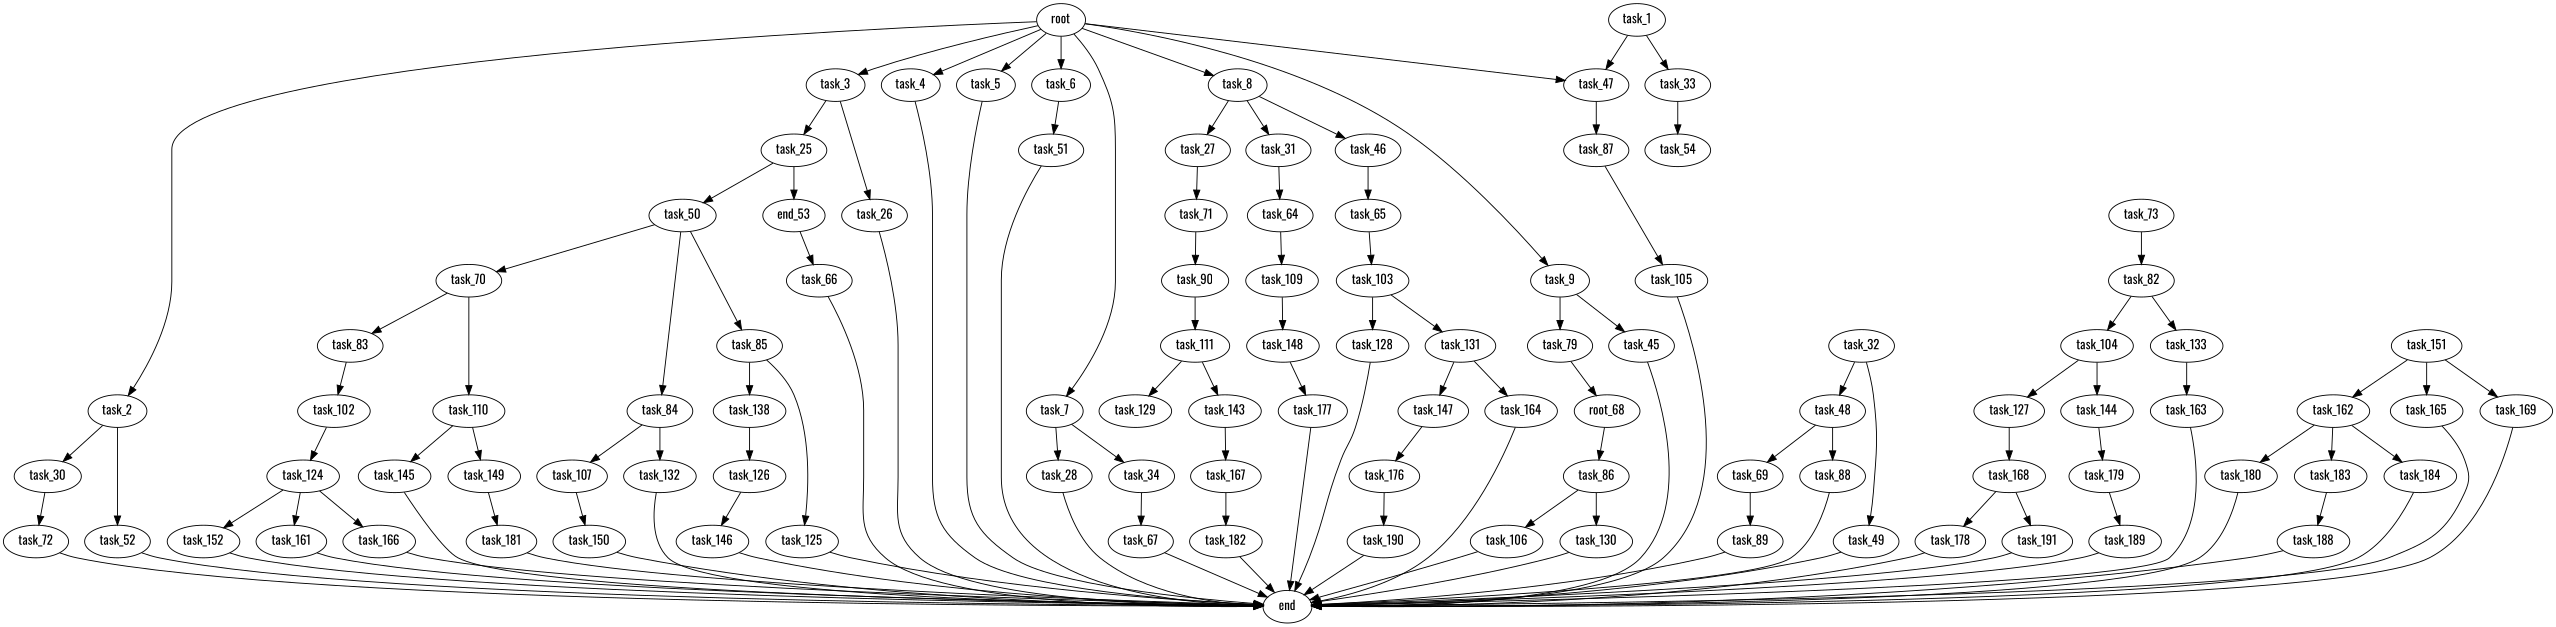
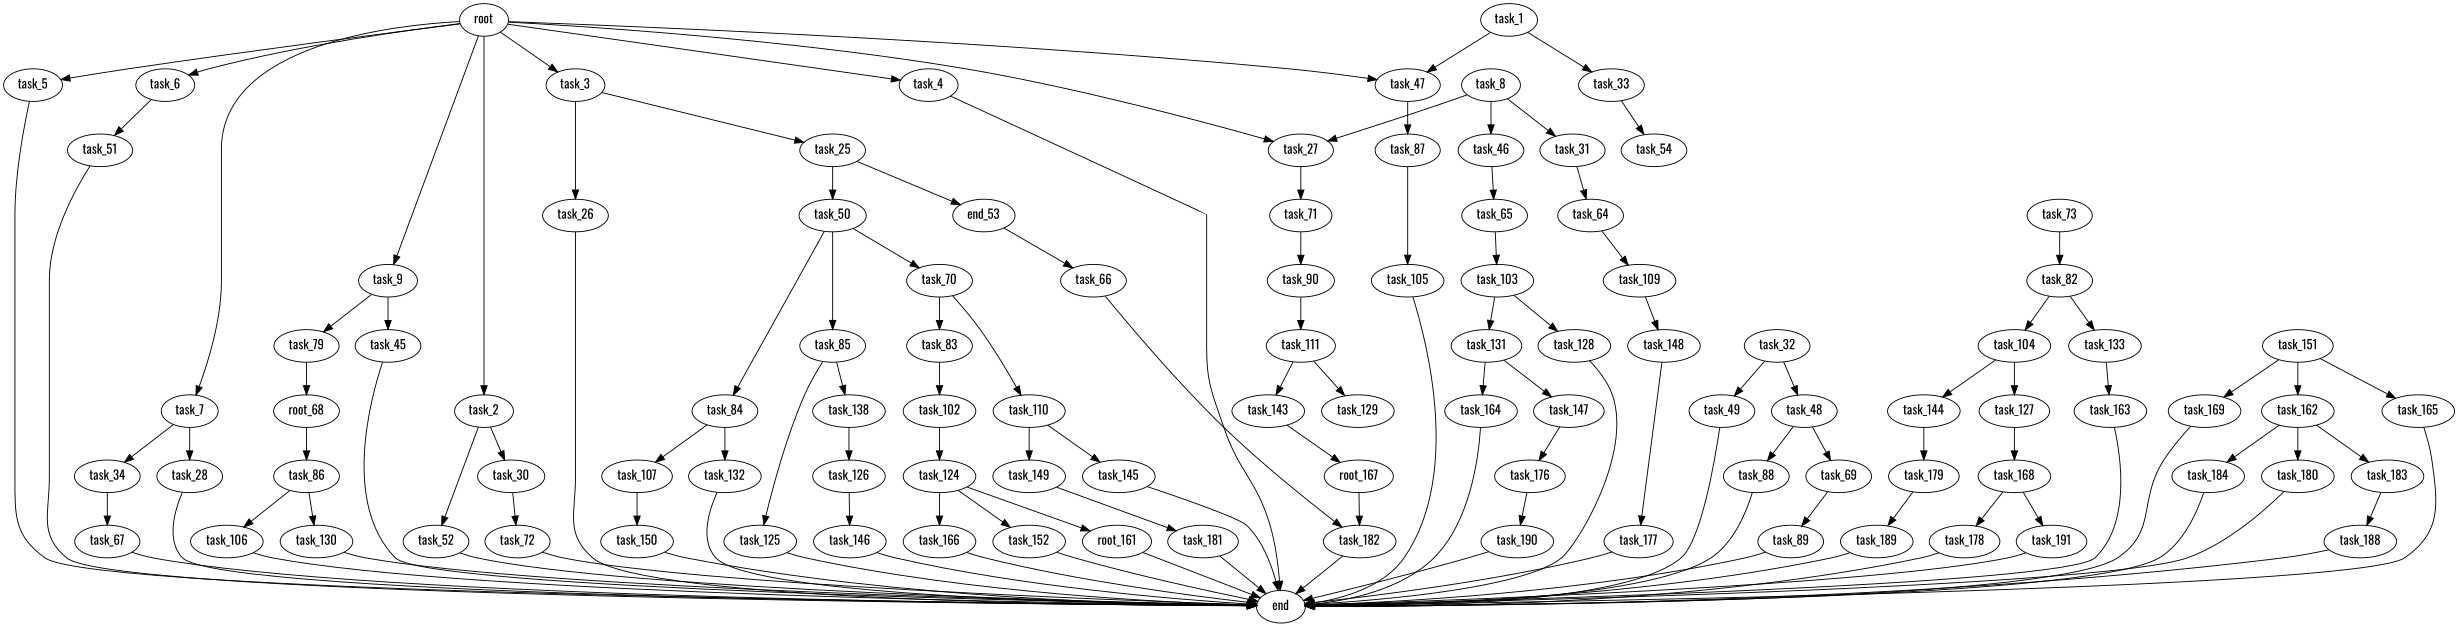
edge "root" -> "task_8": now "root" -> "task_27"
node "task_167": label "task_167" -> "root_167"
node "task_161": label "task_161" -> "root_161"
edge "task_66" -> "end": now "task_66" -> "task_182"
